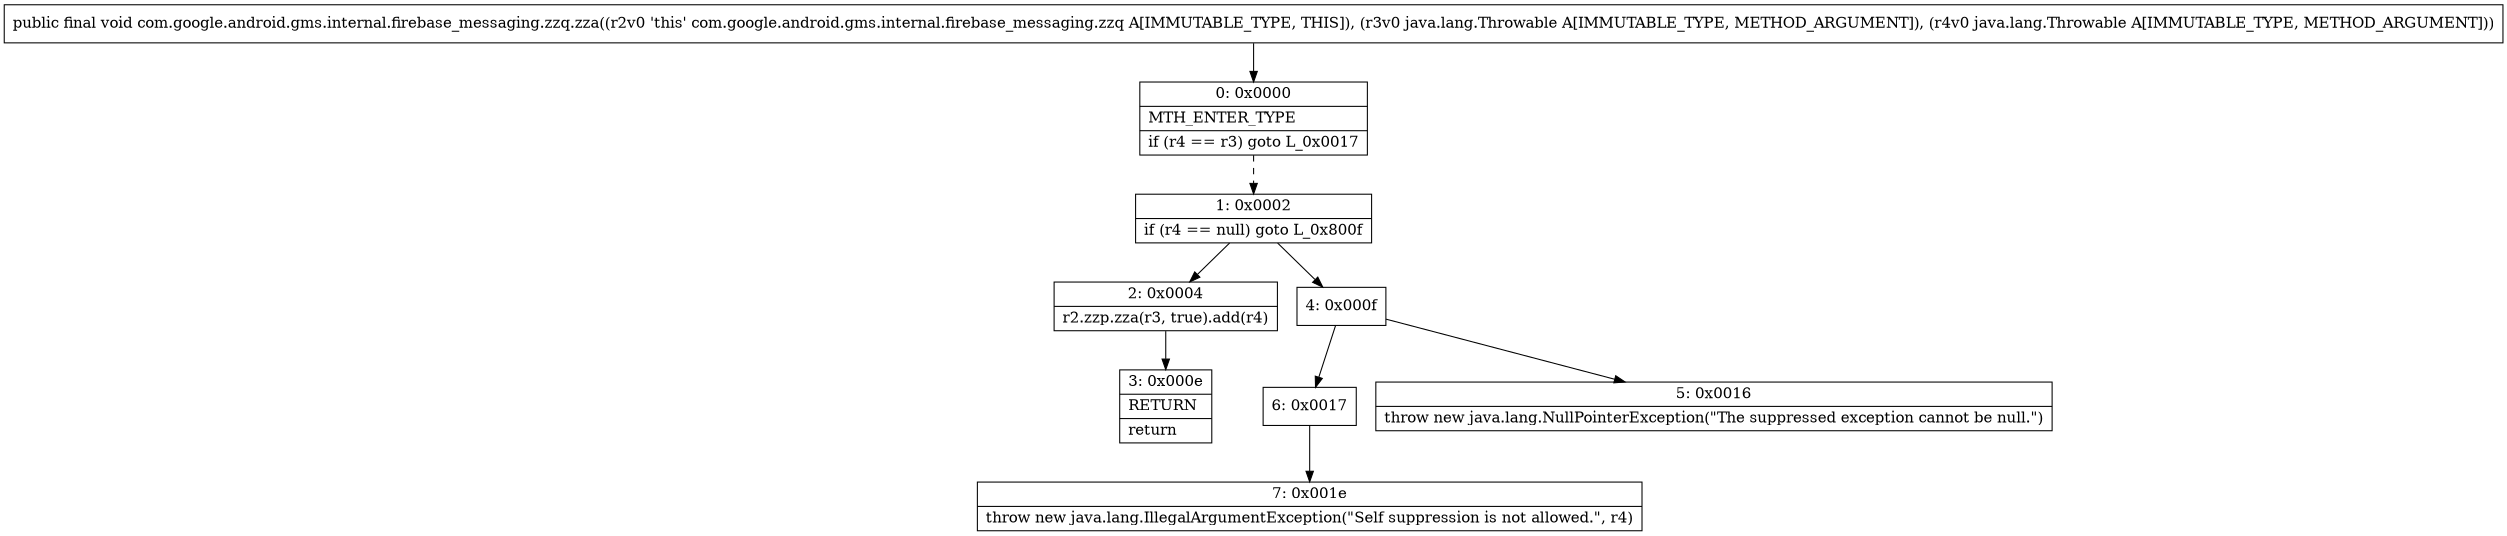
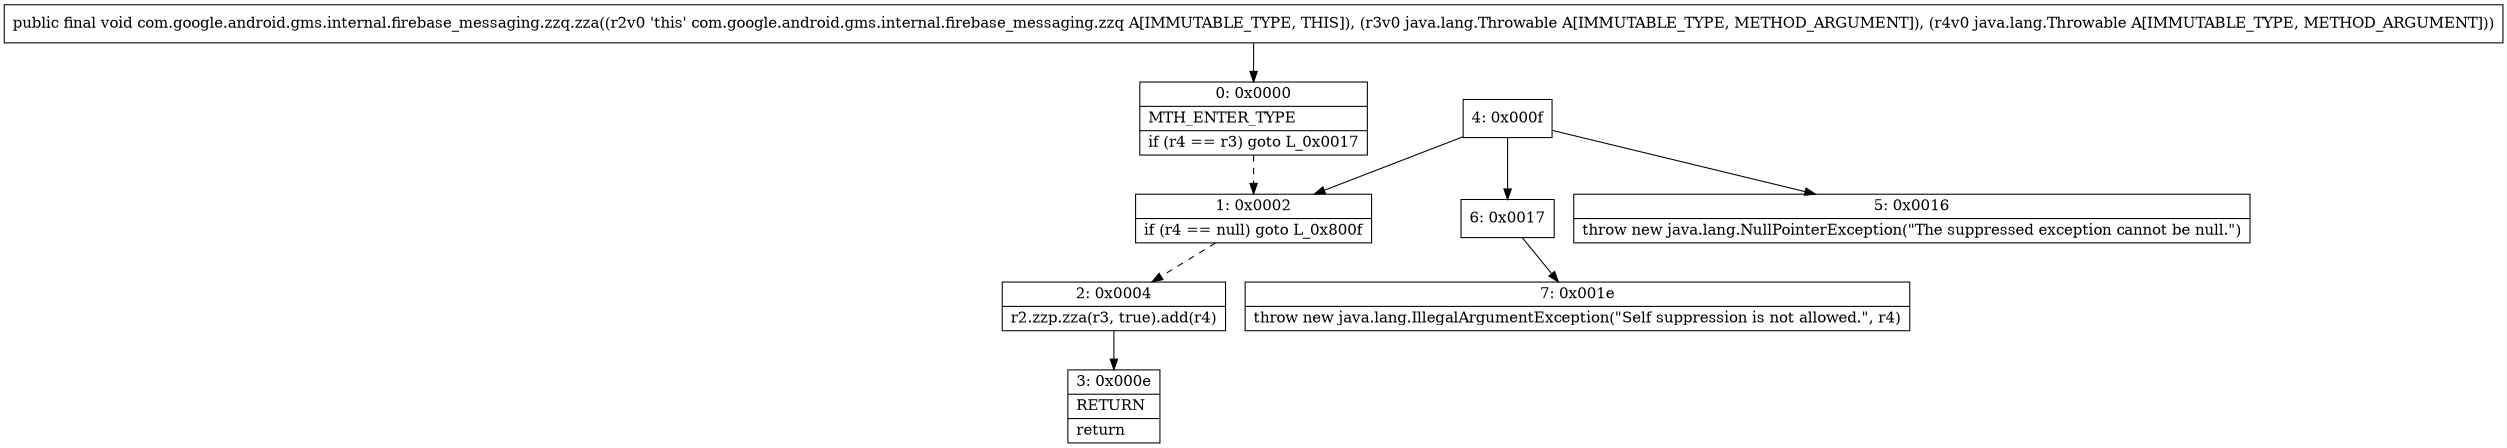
edge "1: 0x0002" -> "2: 0x0004": style solid -> dashed
edge "1: 0x0002" -> "4: 0x000f": reversed
